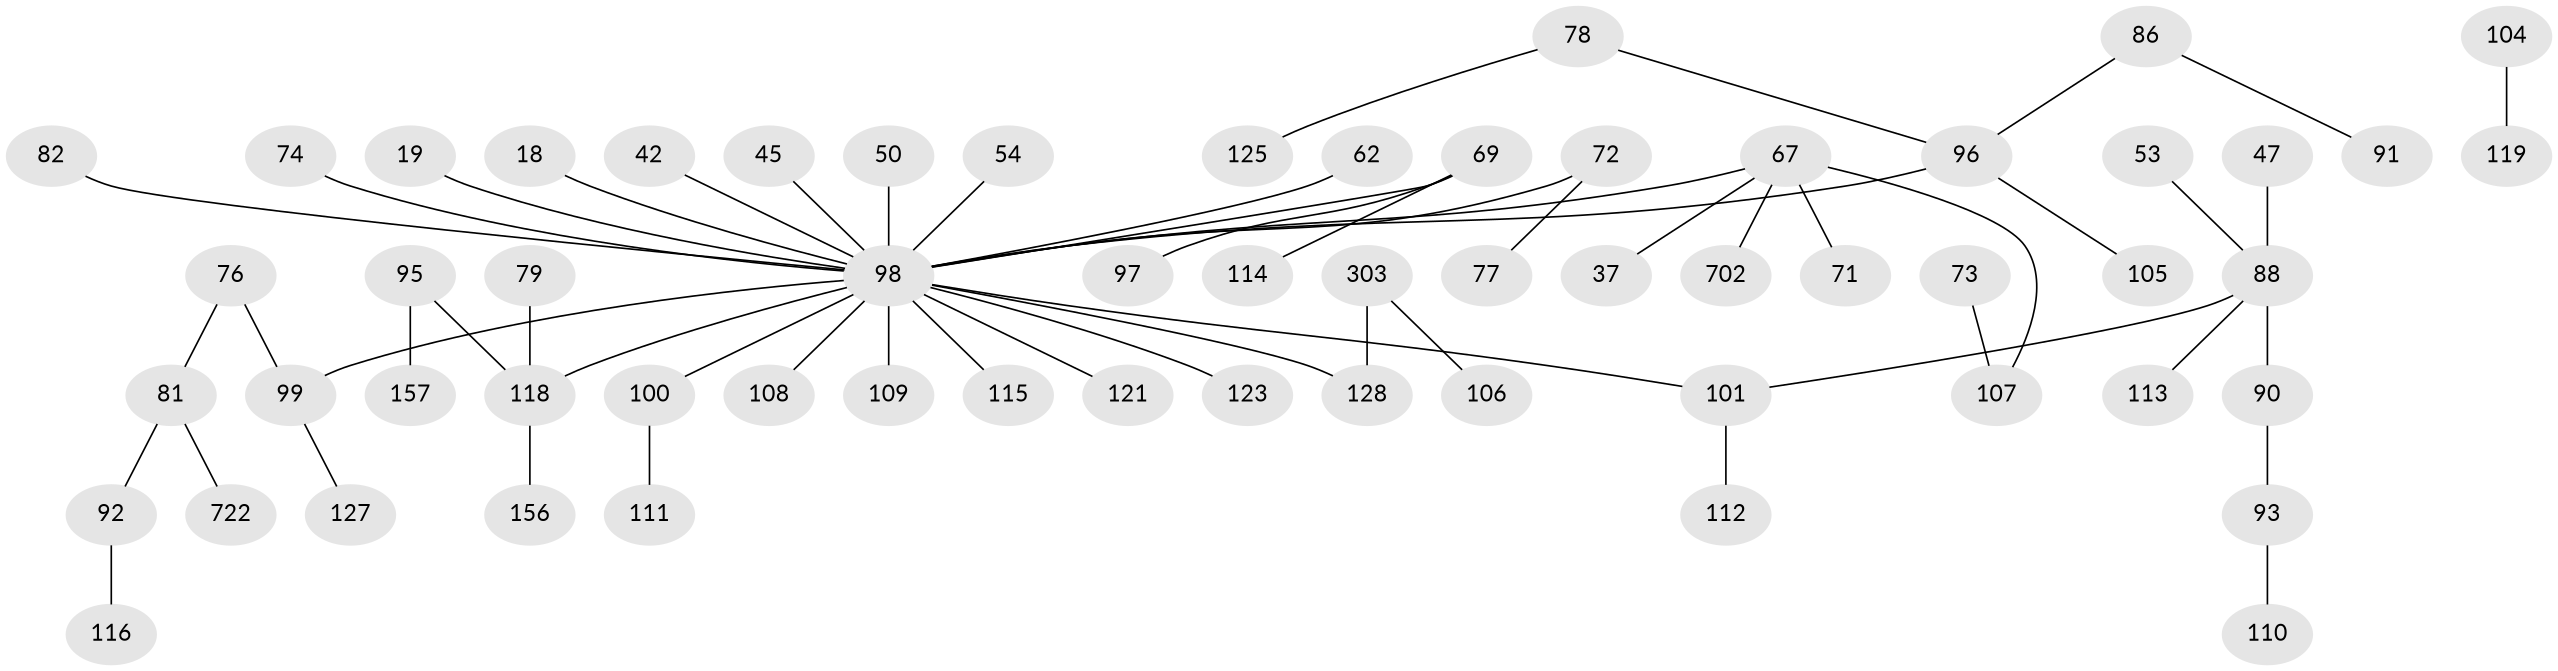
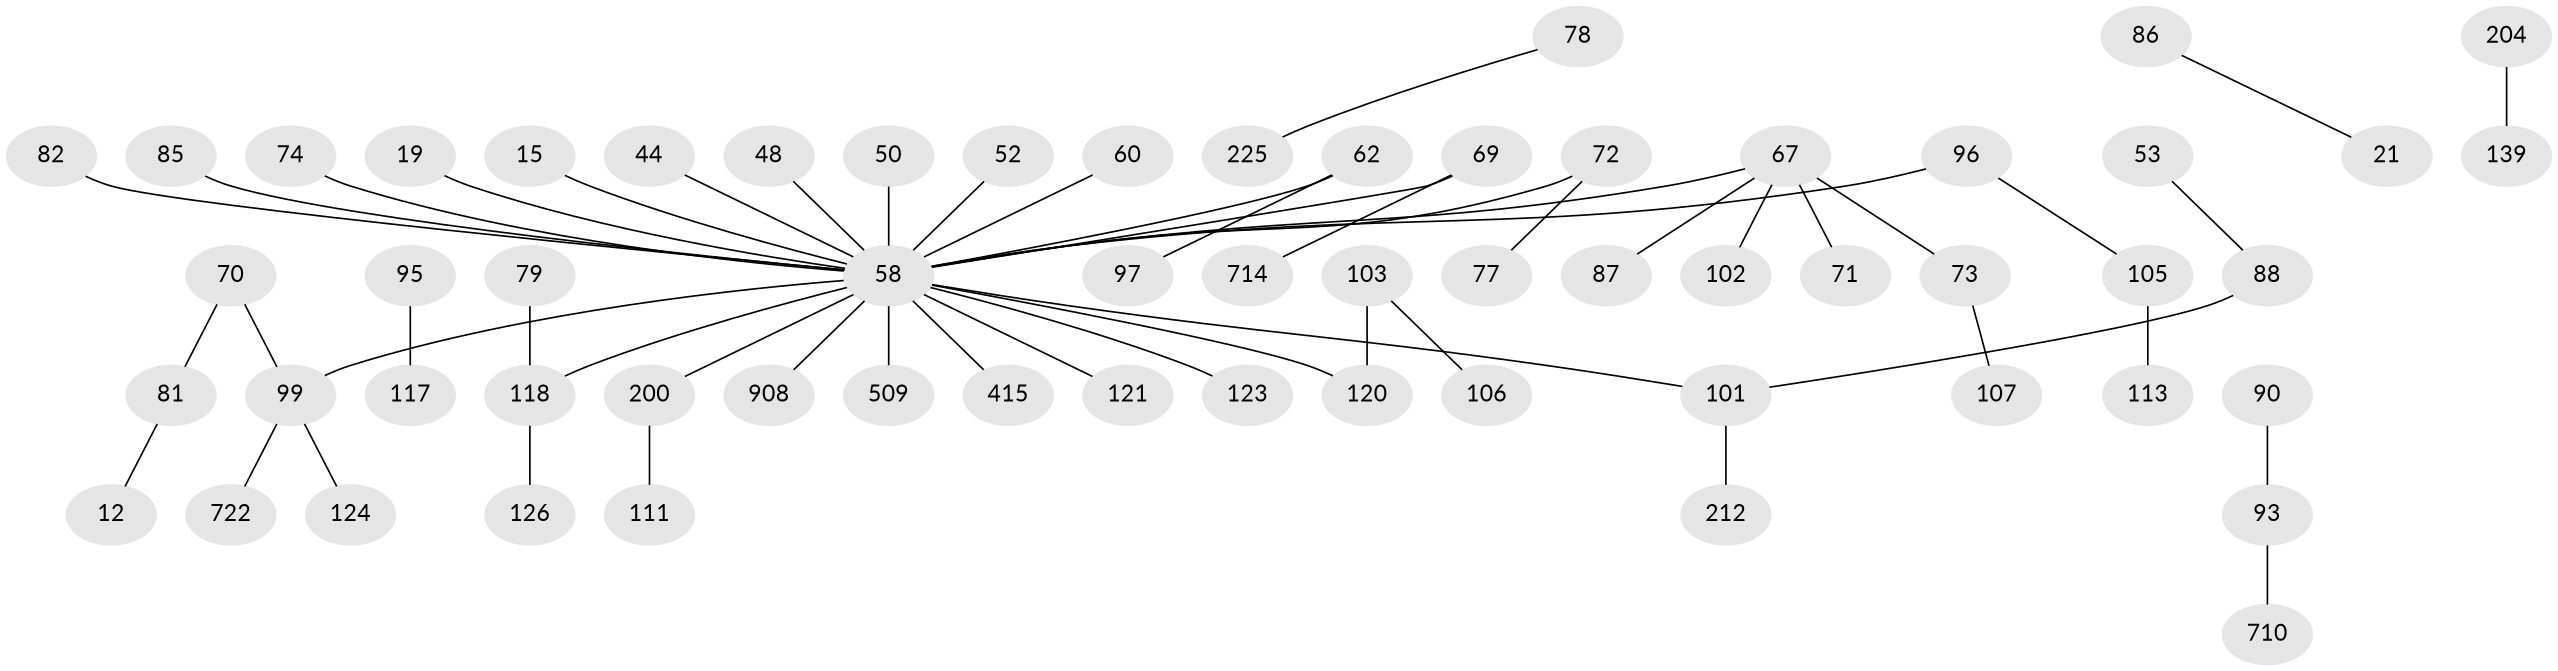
node "104": label "104" -> "204"
edge "78" -- "96": removed
edge "86" -- "96": removed
node "85": added
node "18": label "18" -> "15"
node "42": label "42" -> "44"
node "45": label "45" -> "48"
node "54": label "54" -> "52"
node "60": added
node "125": label "125" -> "225"
node "47": removed
node "91": label "91" -> "21"
node "119": label "119" -> "139"
edge "69" -- "97": now "62" -- "97"
edge "67" -- "107": now "67" -- "73"
node "76": label "76" -> "70"
node "98": label "98" -> "58"
node "114": label "114" -> "714"
node "303": label "303" -> "103"
node "37": label "37" -> "87"
node "702": label "702" -> "102"
edge "88" -- "113": now "105" -- "113"
edge "88" -- "90": removed
edge "95" -- "118": removed
node "157": label "157" -> "117"
node "100": label "100" -> "200"
node "108": label "108" -> "908"
node "109": label "109" -> "509"
node "115": label "115" -> "415"
node "128": label "128" -> "120"
edge "81" -- "722": now "99" -- "722"
node "92": label "92" -> "12"
node "127": label "127" -> "124"
node "156": label "156" -> "126"
node "112": label "112" -> "212"
node "116": removed
node "110": label "110" -> "710"
